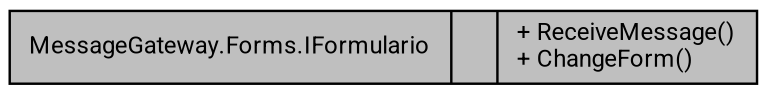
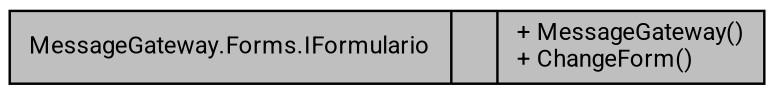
node "MessageGateway.Forms.IFormulario": text "+ ReceiveMessage()" -> "+ MessageGateway()"
